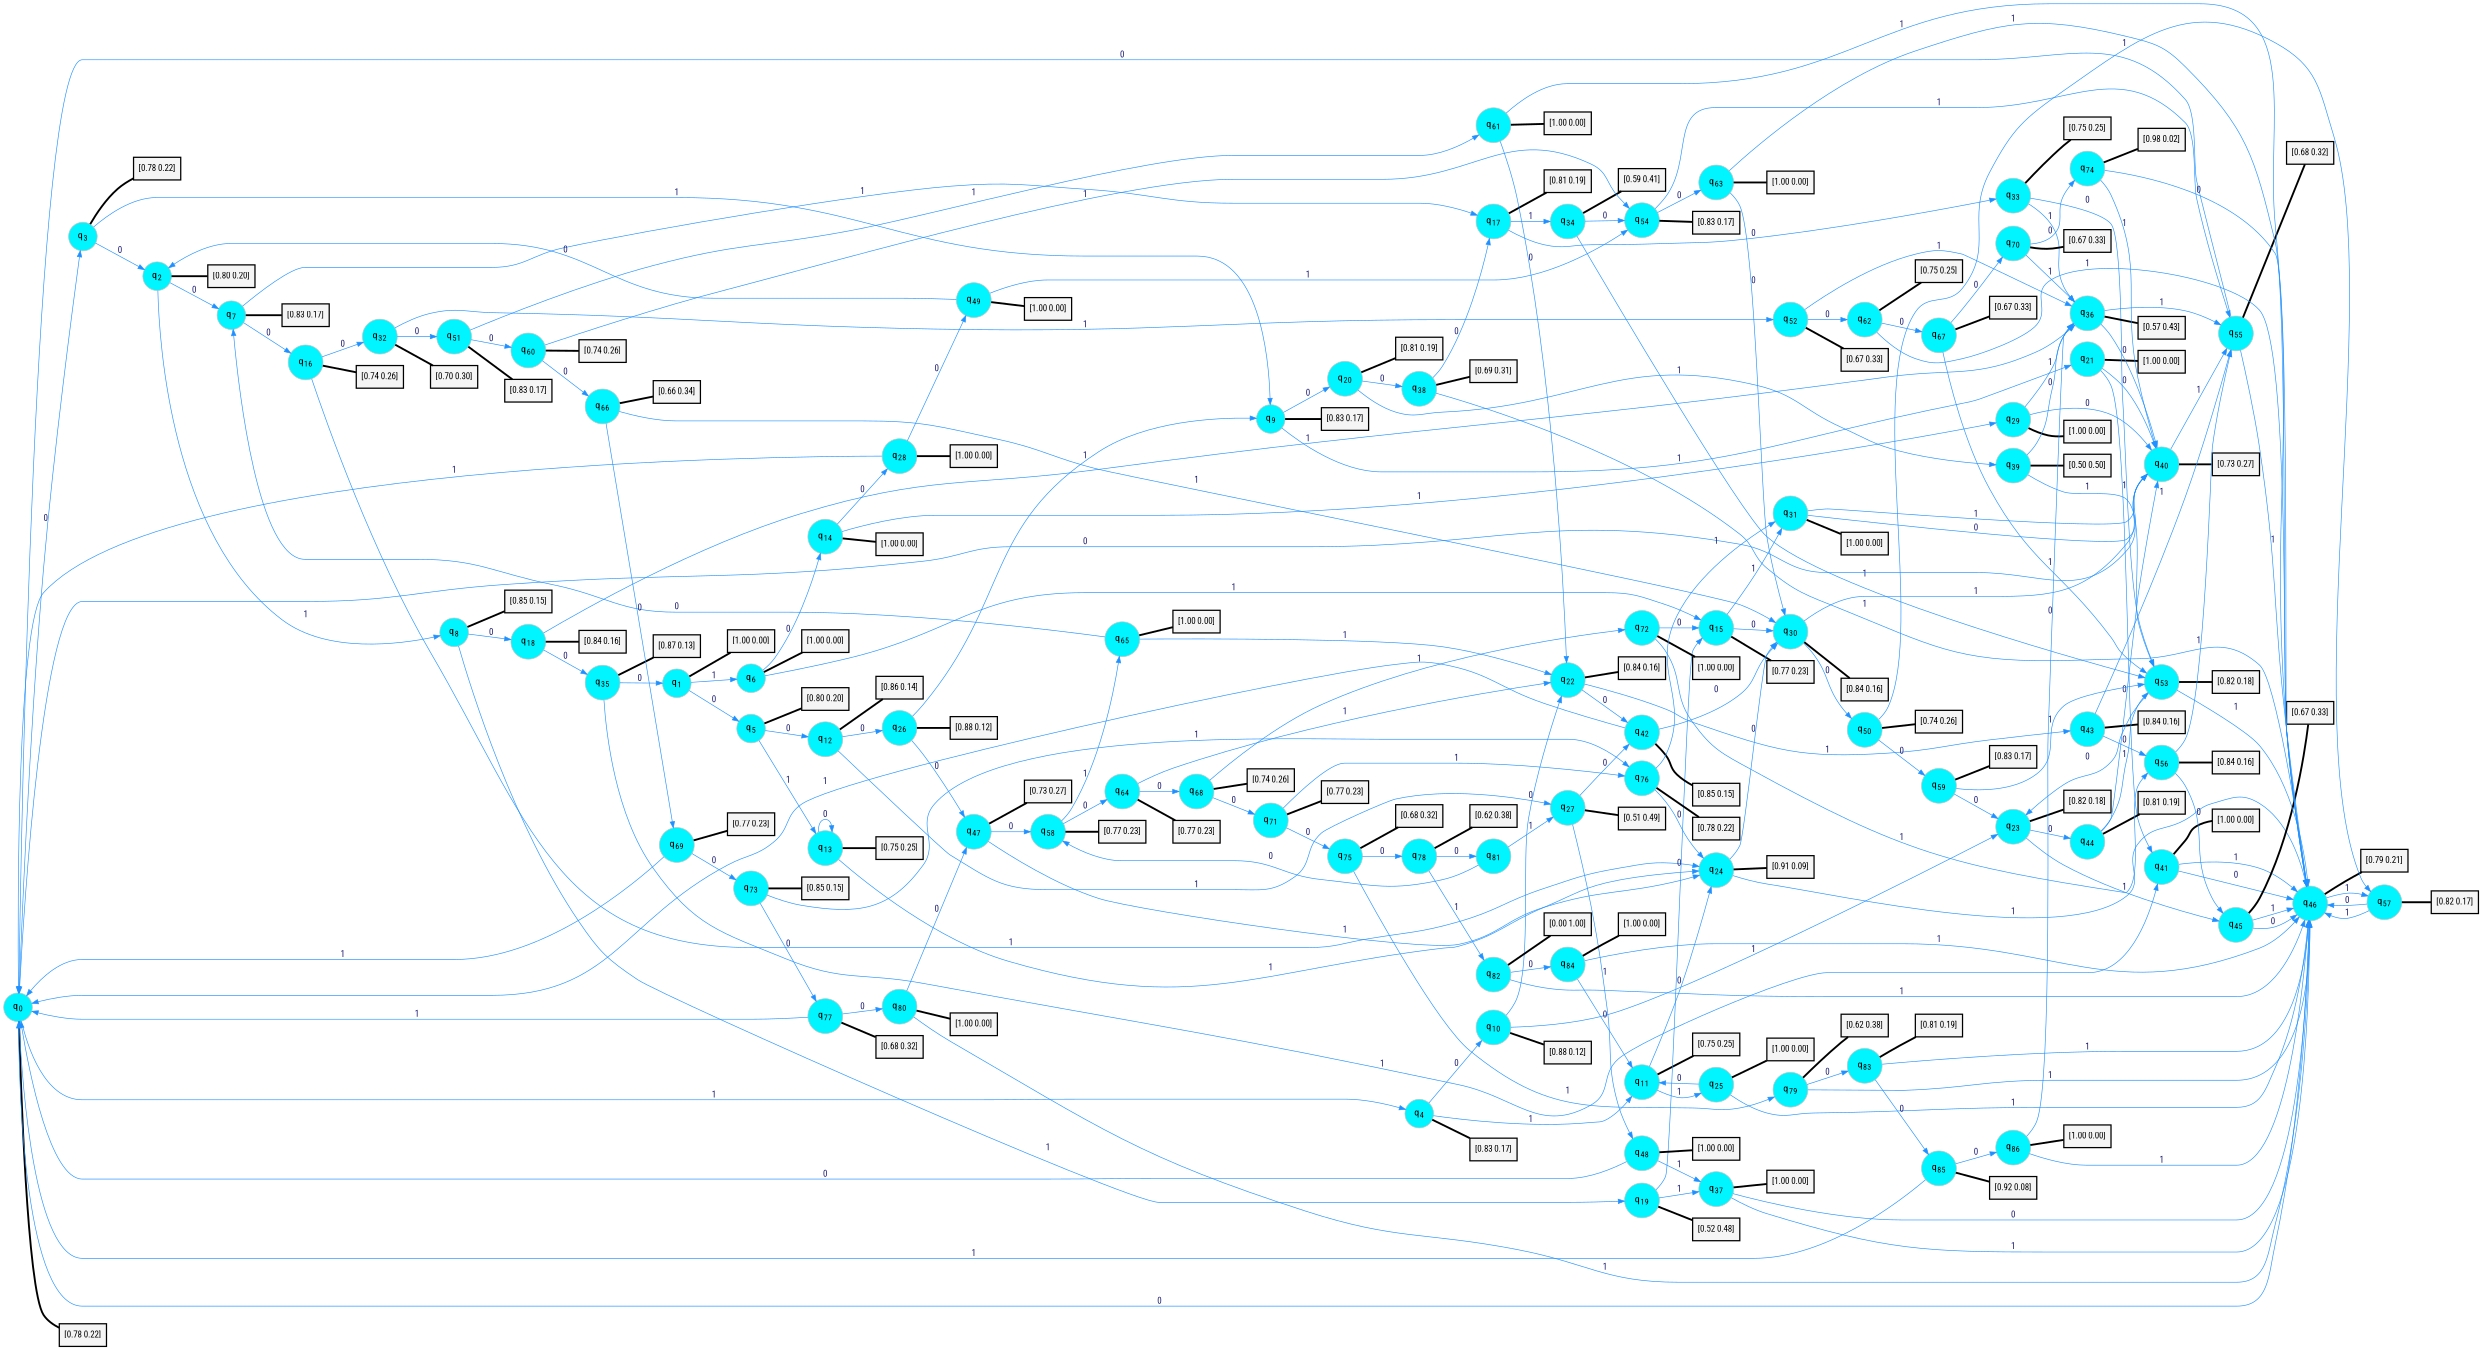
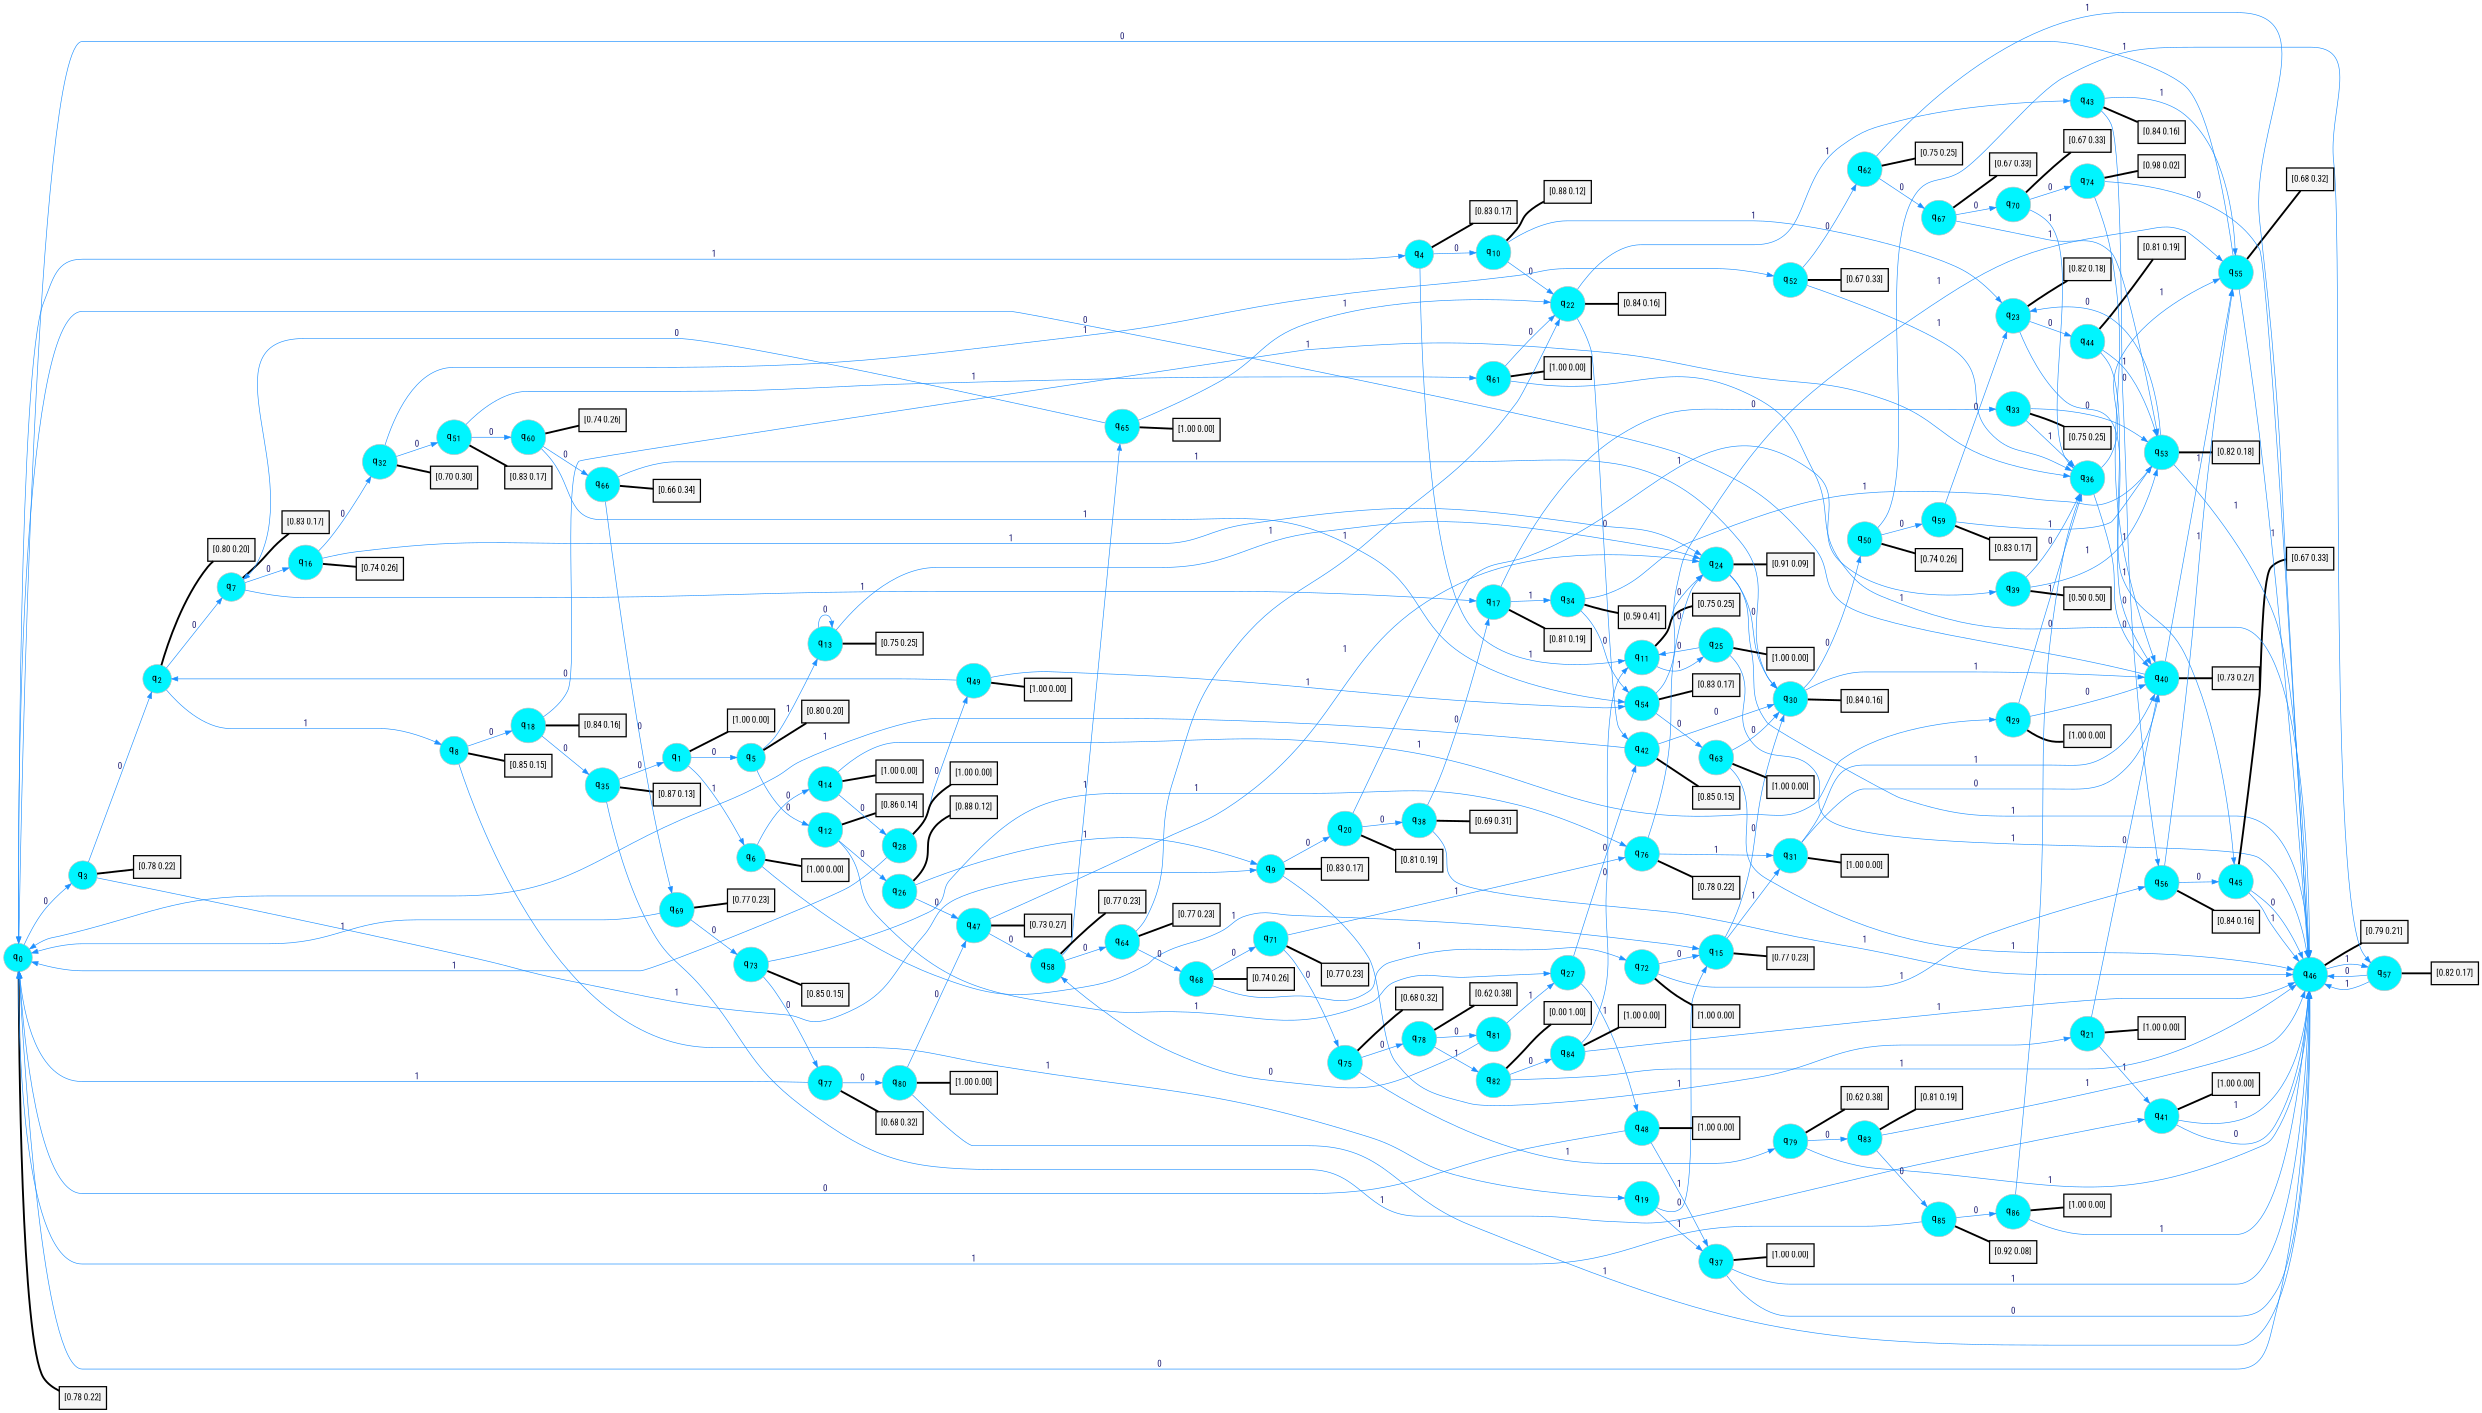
node "[0.57 0.43]": removed
node "[0.51 0.49]": removed
node "[0.52 0.48]": removed
